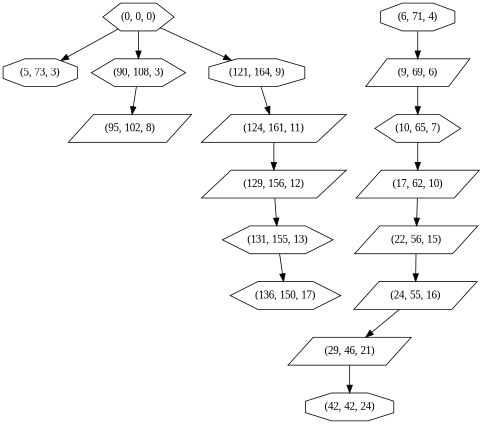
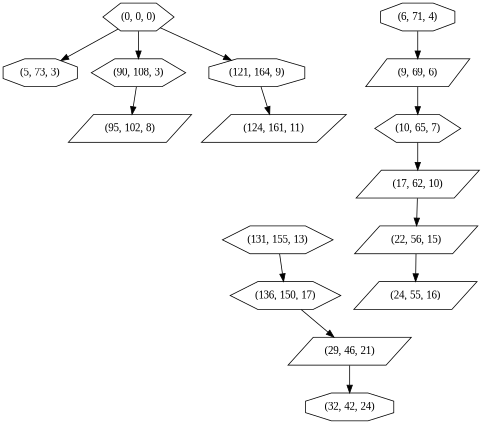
node "(129, 156, 12)": removed
edge "(24, 55, 16)" -> "(29, 46, 21)": now "(136, 150, 17)" -> "(29, 46, 21)"
node "(42, 42, 24)": label "(42, 42, 24)" -> "(32, 42, 24)"
